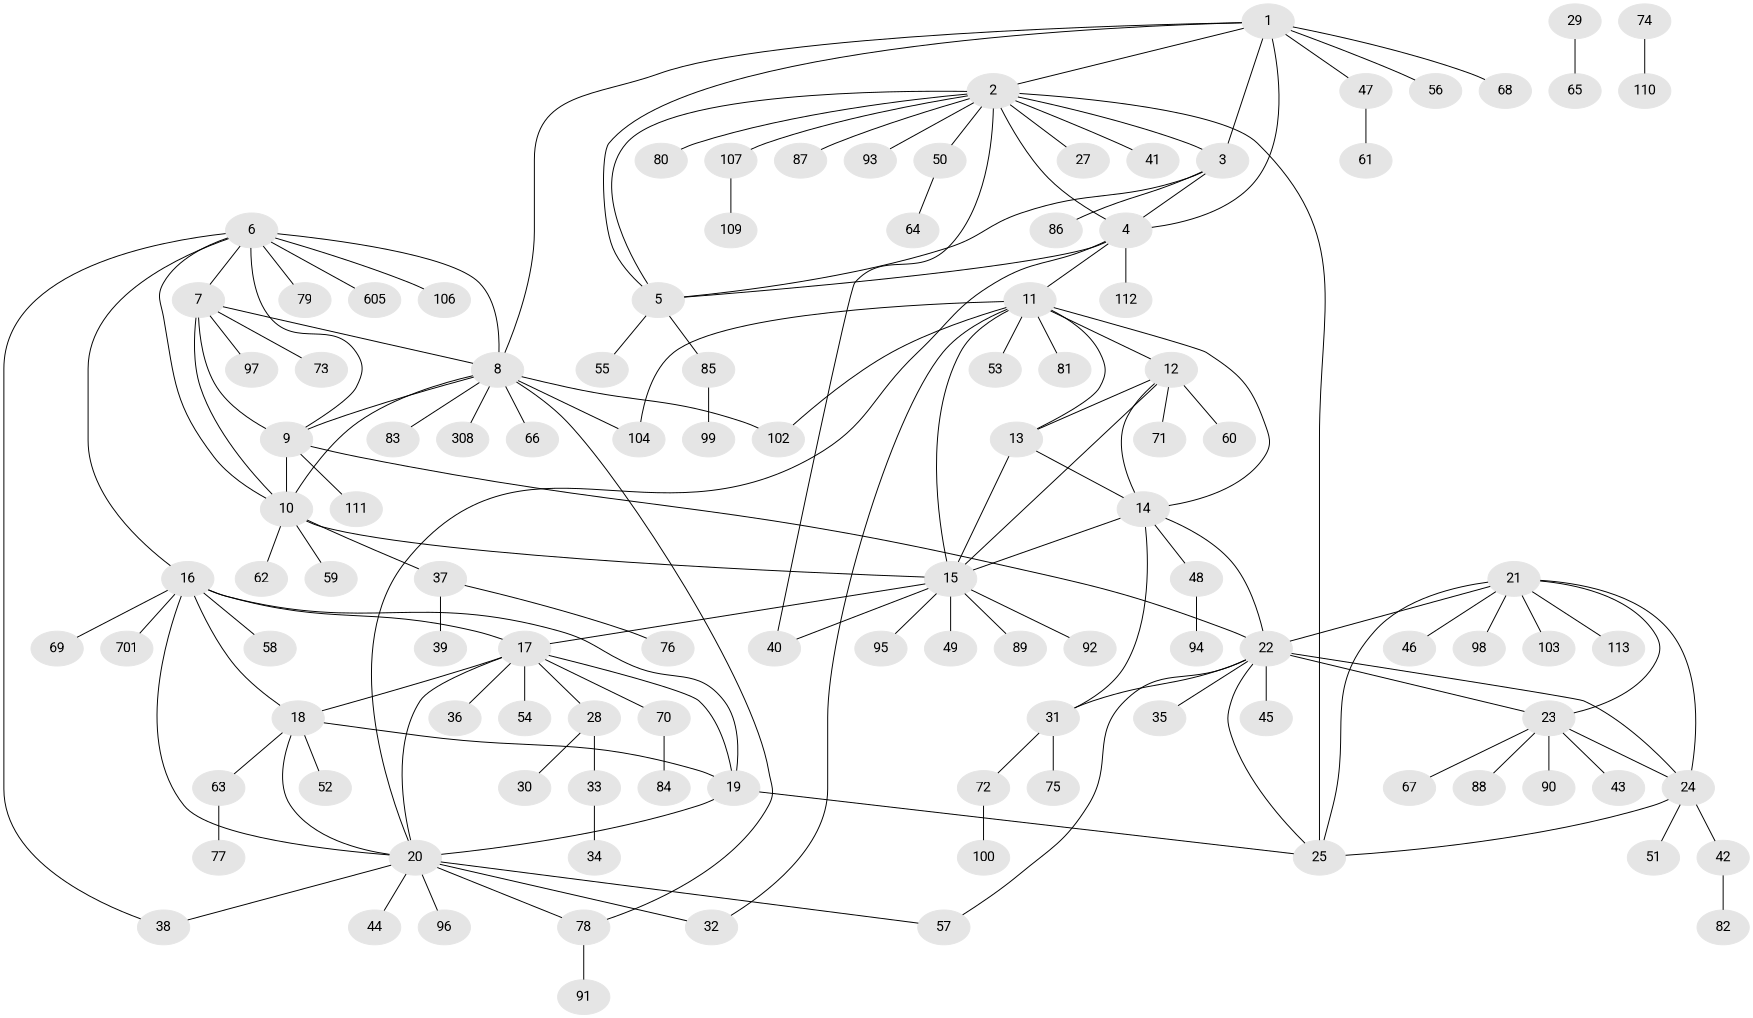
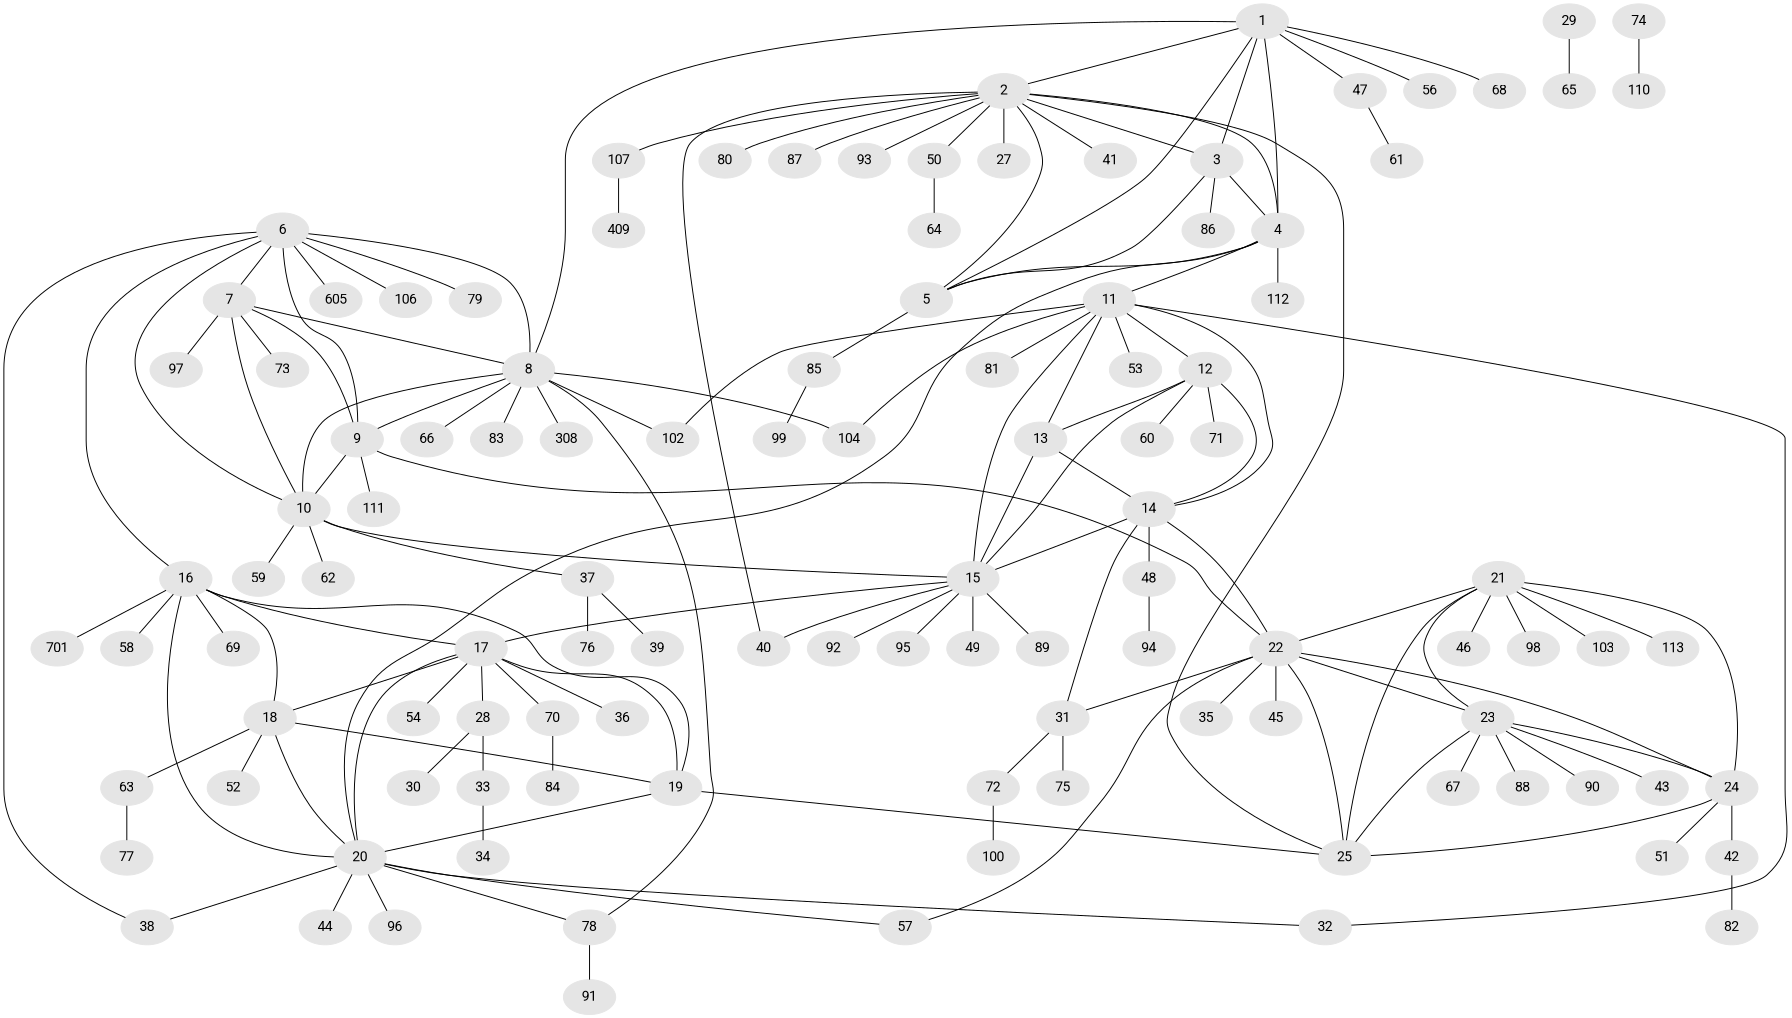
node "109": label "109" -> "409"
node "55": removed
edge "23" -- "25": added
